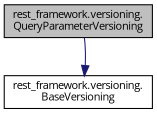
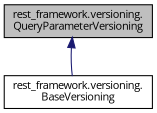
edge "rest_framework.versioning. QueryParameterVersioning" -> "rest_framework.versioning. BaseVersioning": reversed
